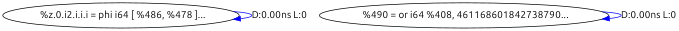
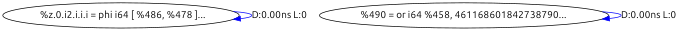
node "%490 = or i64 %408, 461168601842738790...": label "%490 = or i64 %408, 461168601842738790..." -> "%490 = or i64 %458, 461168601842738790..."
